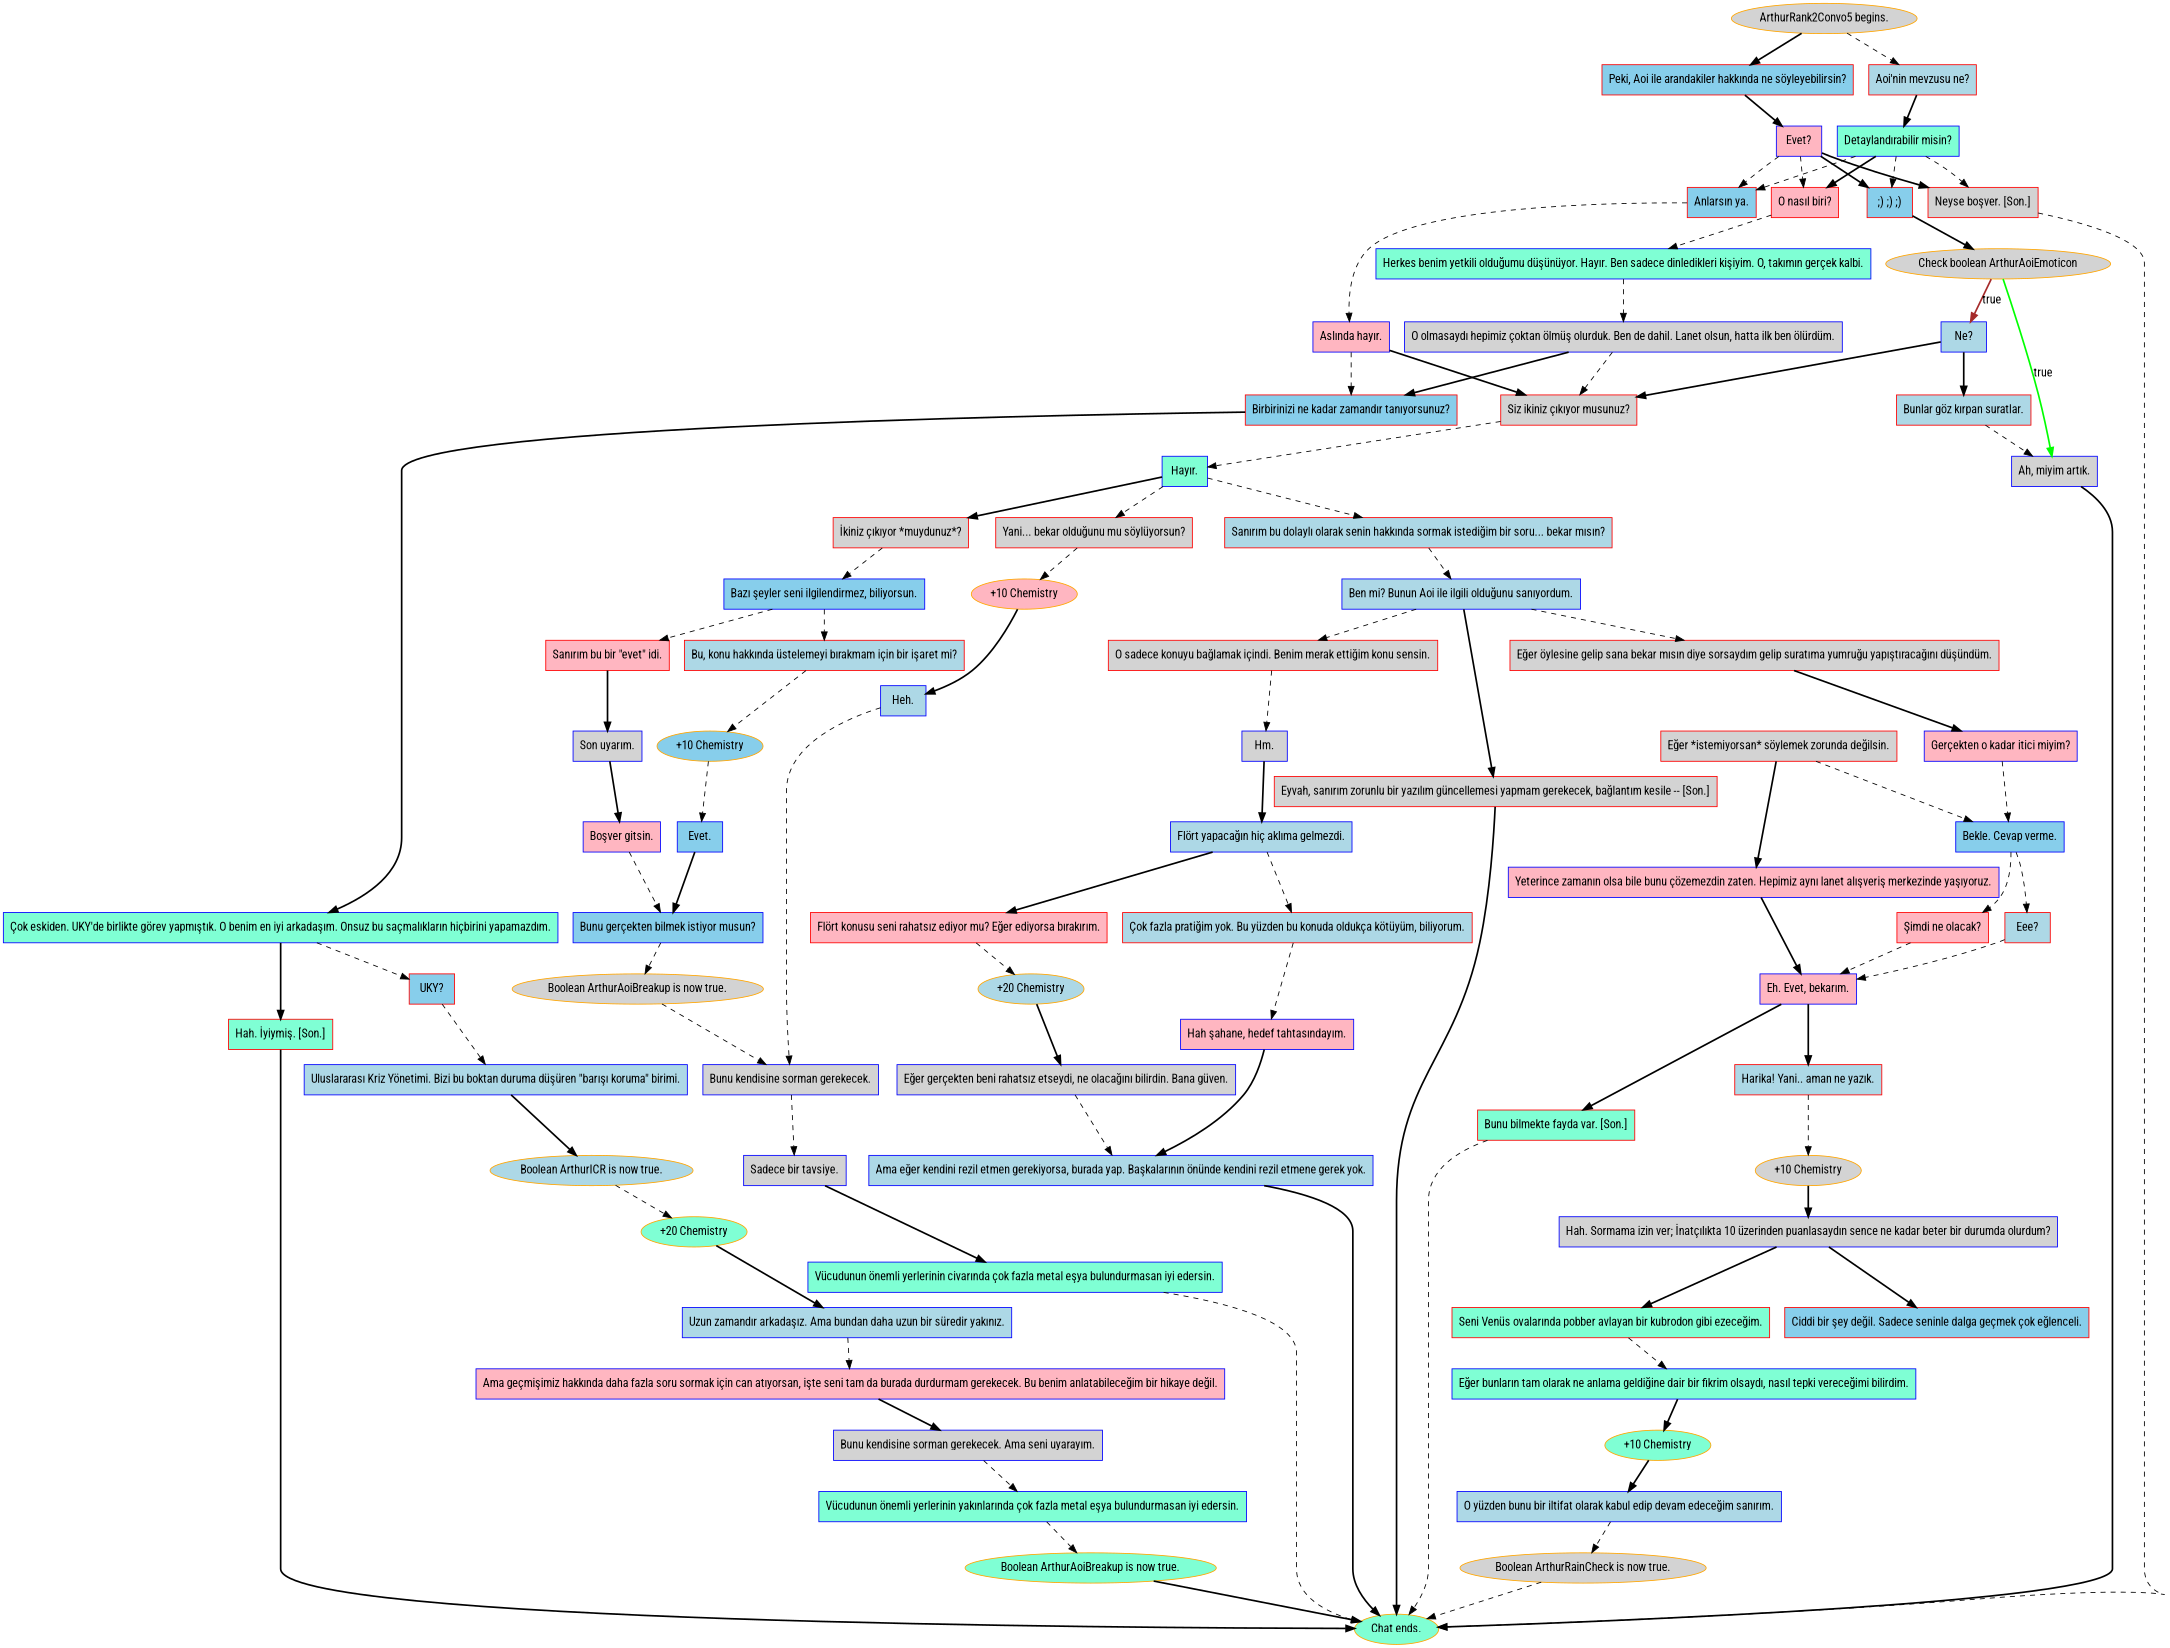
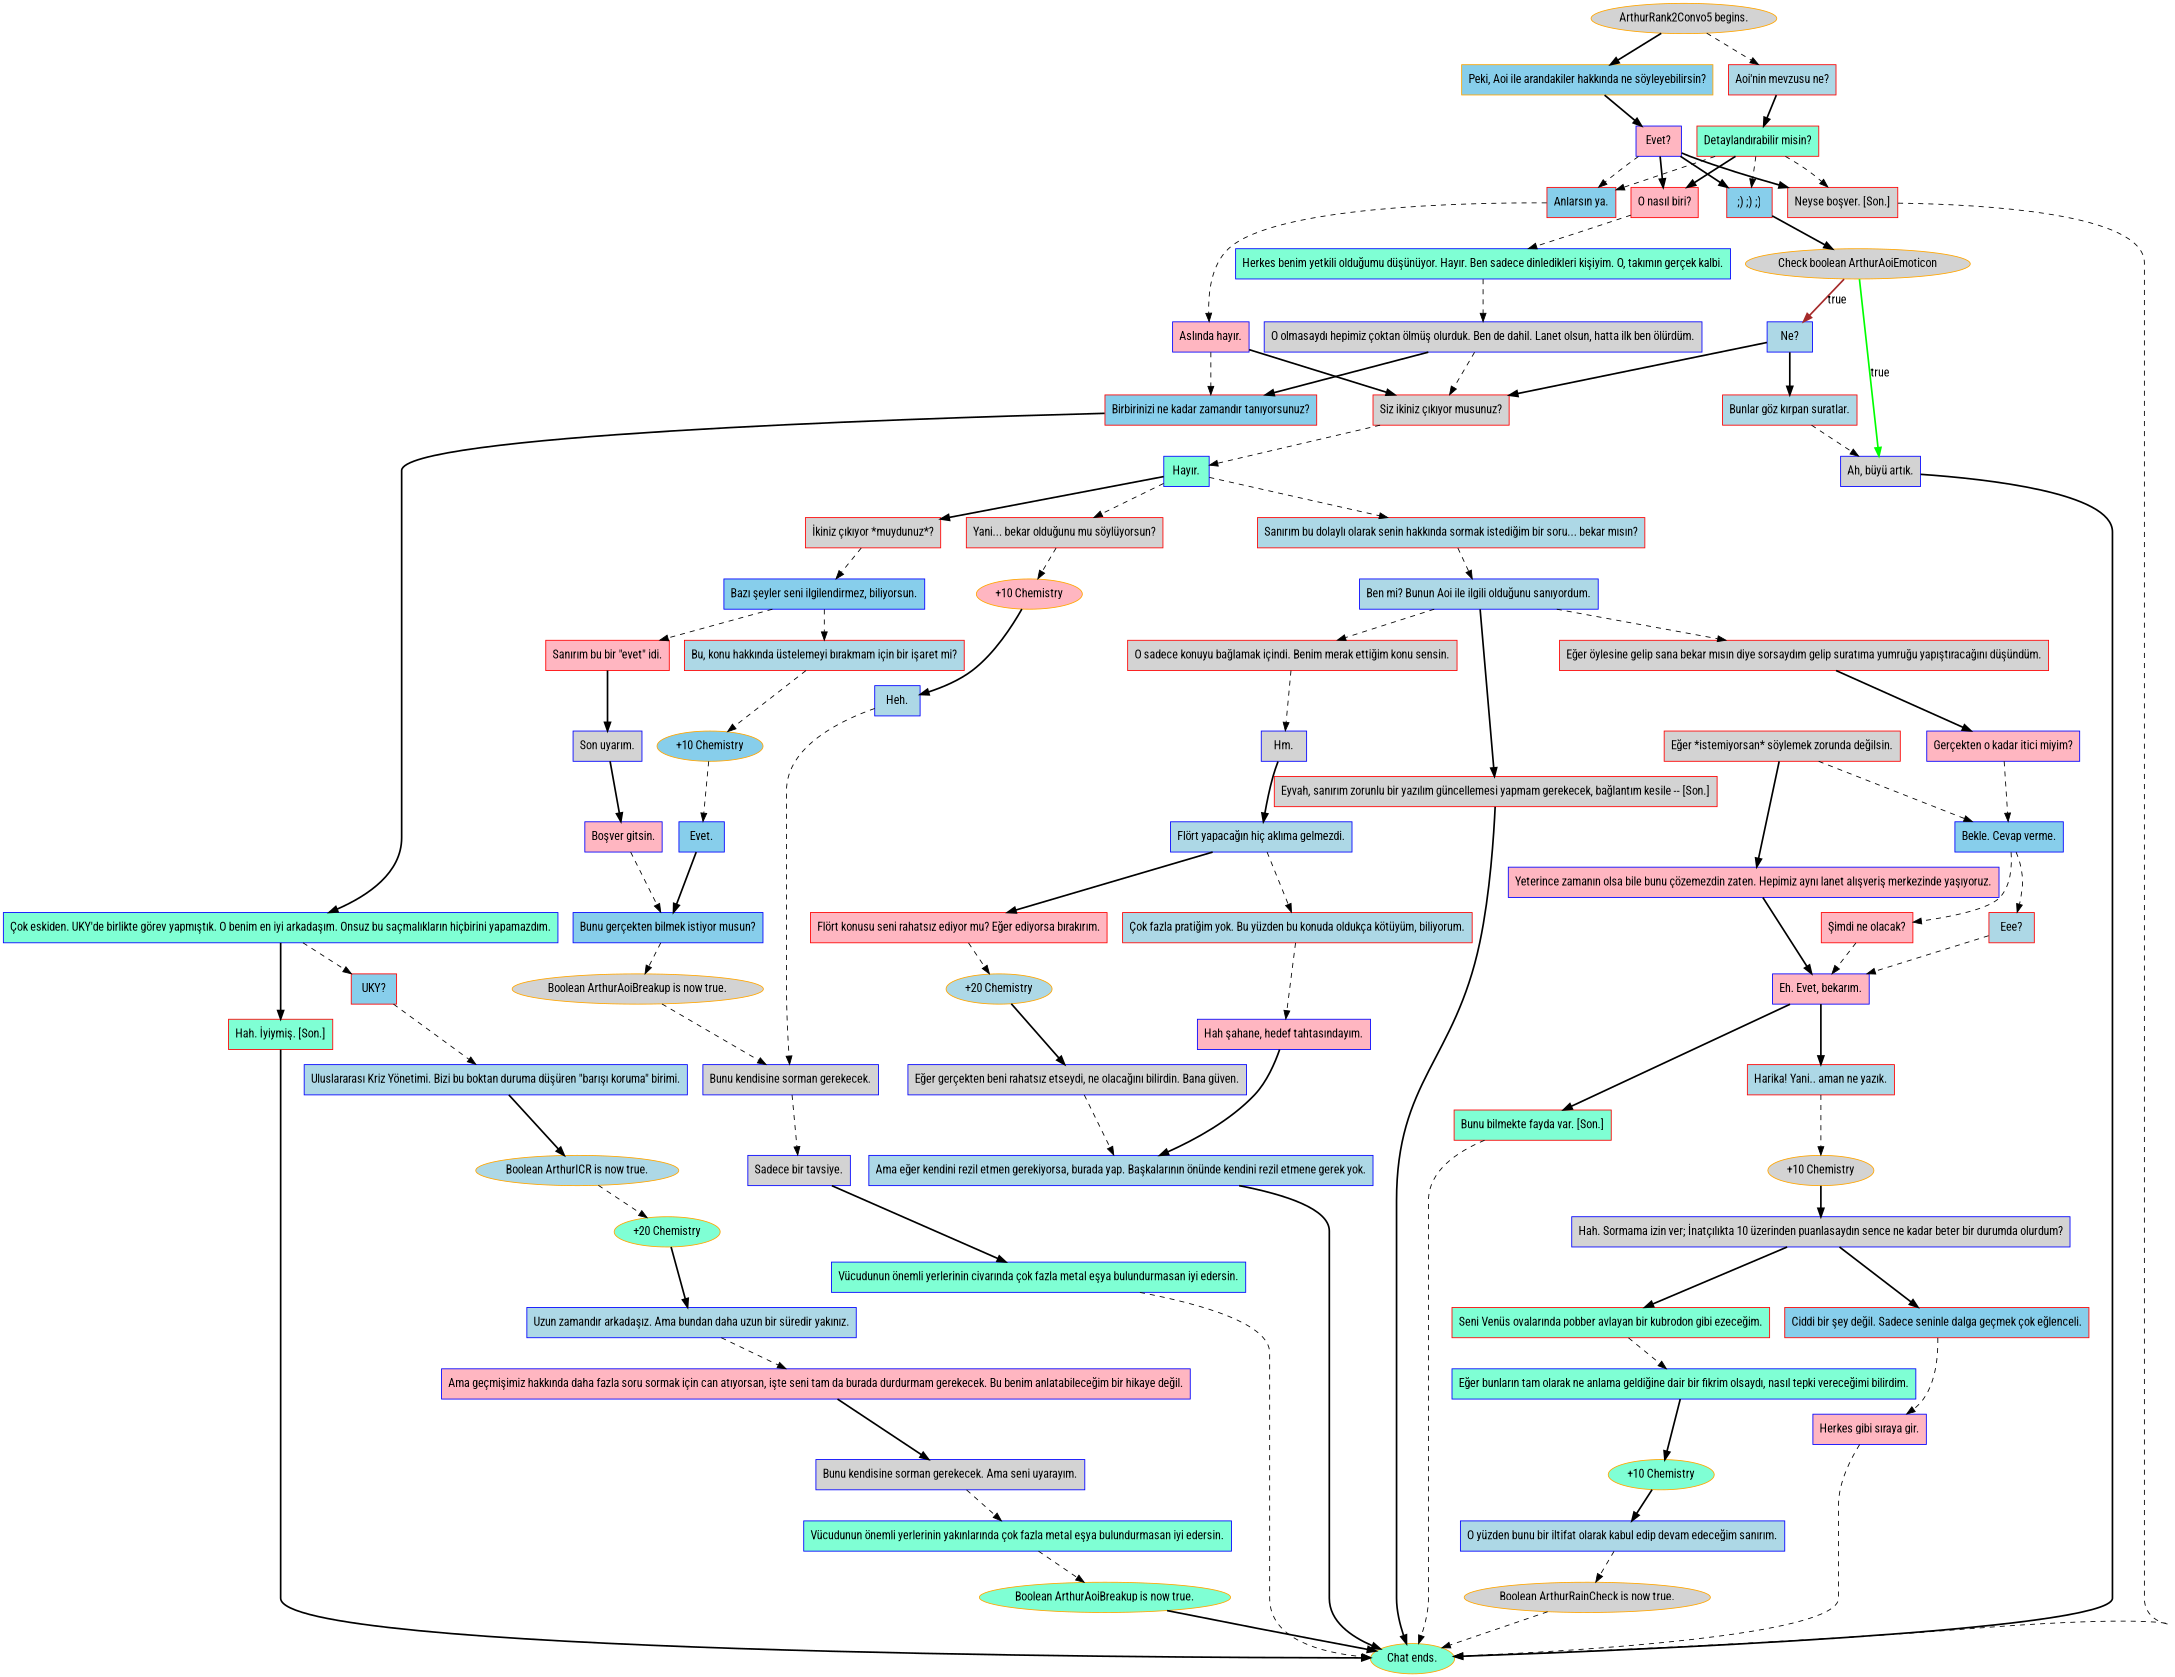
node "Peki, Aoi ile arandakiler hakkında ne söyleyebilirsin?": color red -> orange
node "Detaylandırabilir misin?": color blue -> red
edge "Evet?" -> "O nasıl biri?": style dashed -> bold
node "Ah, miyim artık.": label "Ah, miyim artık." -> "Ah, büyü artık."
node "Herkes gibi sıraya gir.": added
